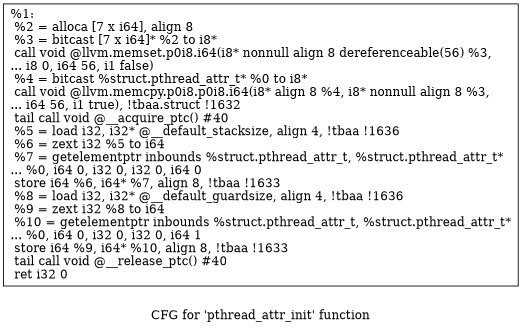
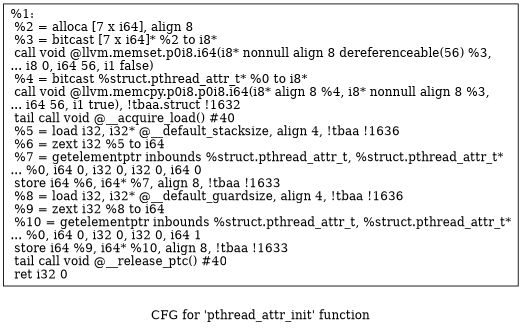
node "%1:": text "tail call void @__acquire_ptc() #40" -> "tail call void @__acquire_load() #40"
